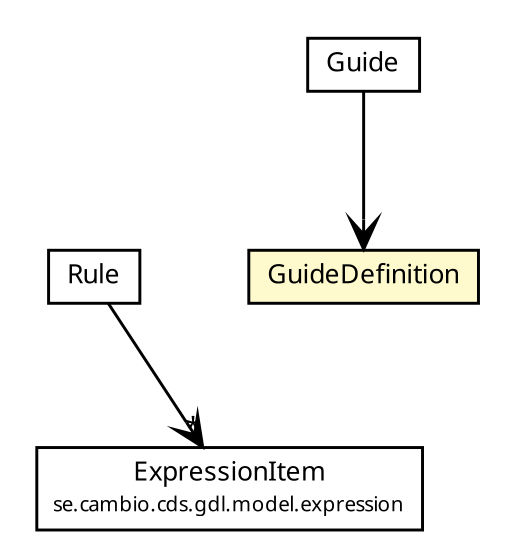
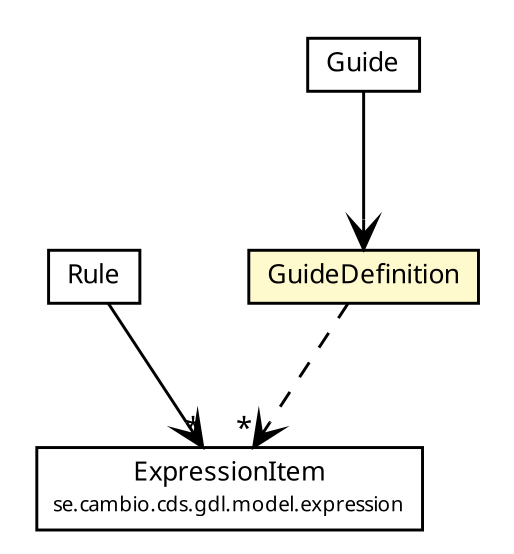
edge "GuideDefinition" -> "ExpressionItem": added
